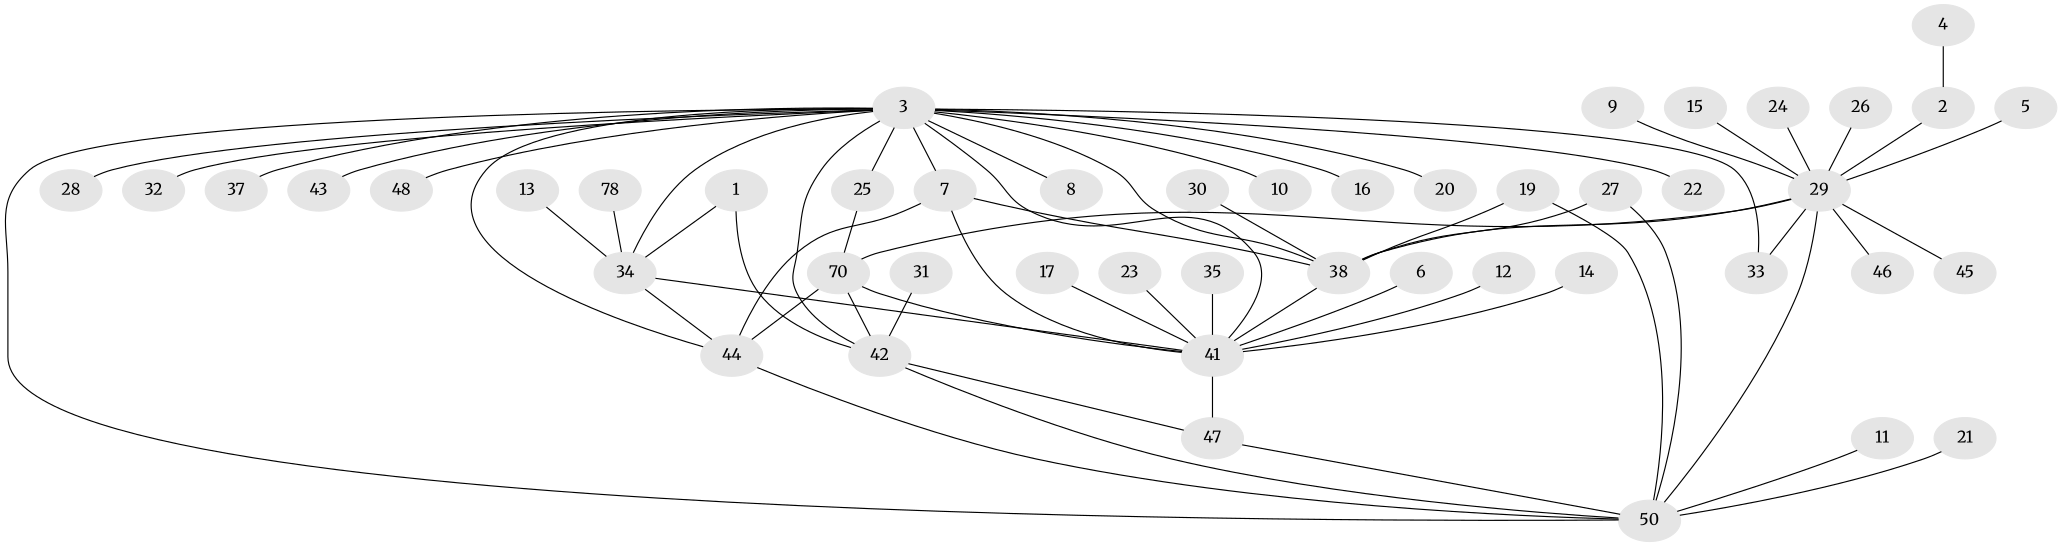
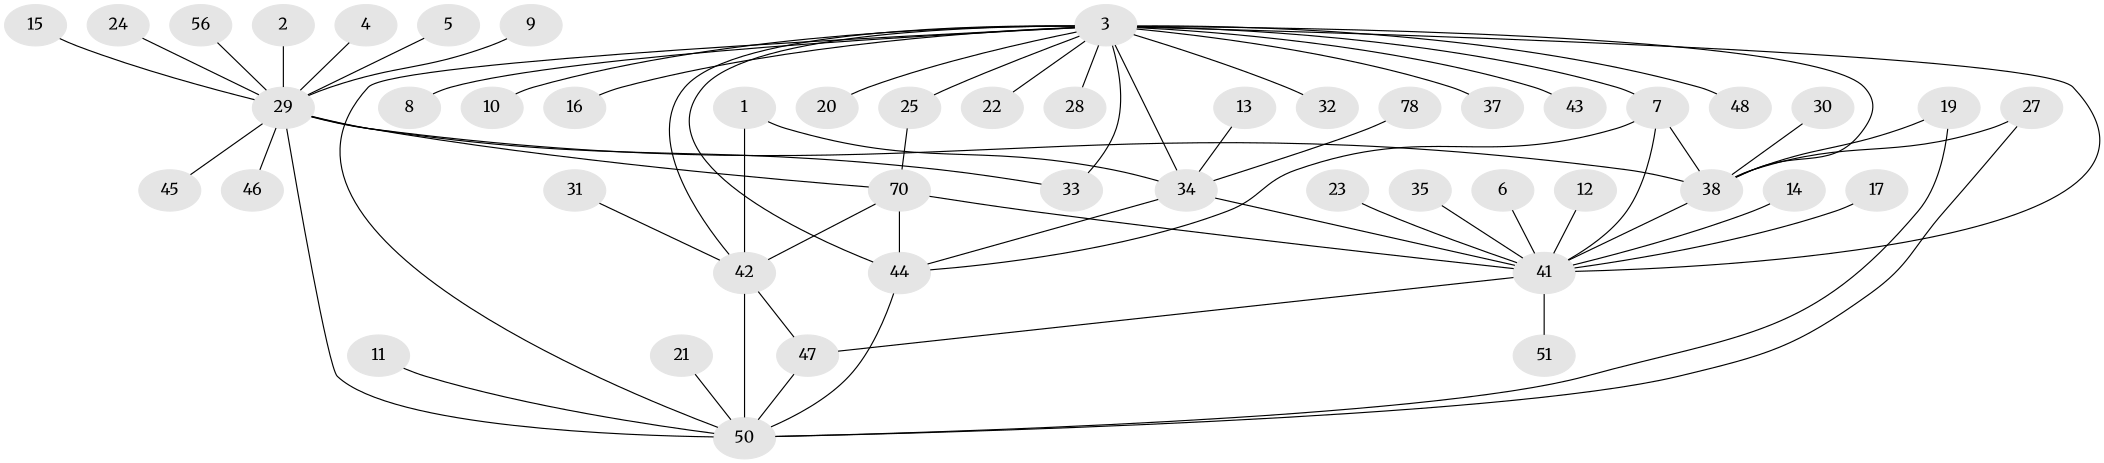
edge "4" -- "2": now "4" -- "29"
node "26": label "26" -> "56"
node "51": added
